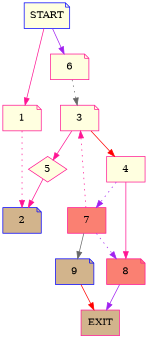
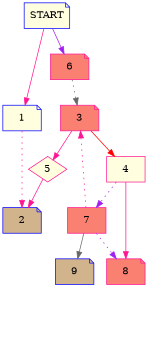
node "6": fillcolor lightyellow -> salmon
node "1": color deeppink -> blue
node "3": fillcolor lightyellow -> salmon
node "EXIT": removed
